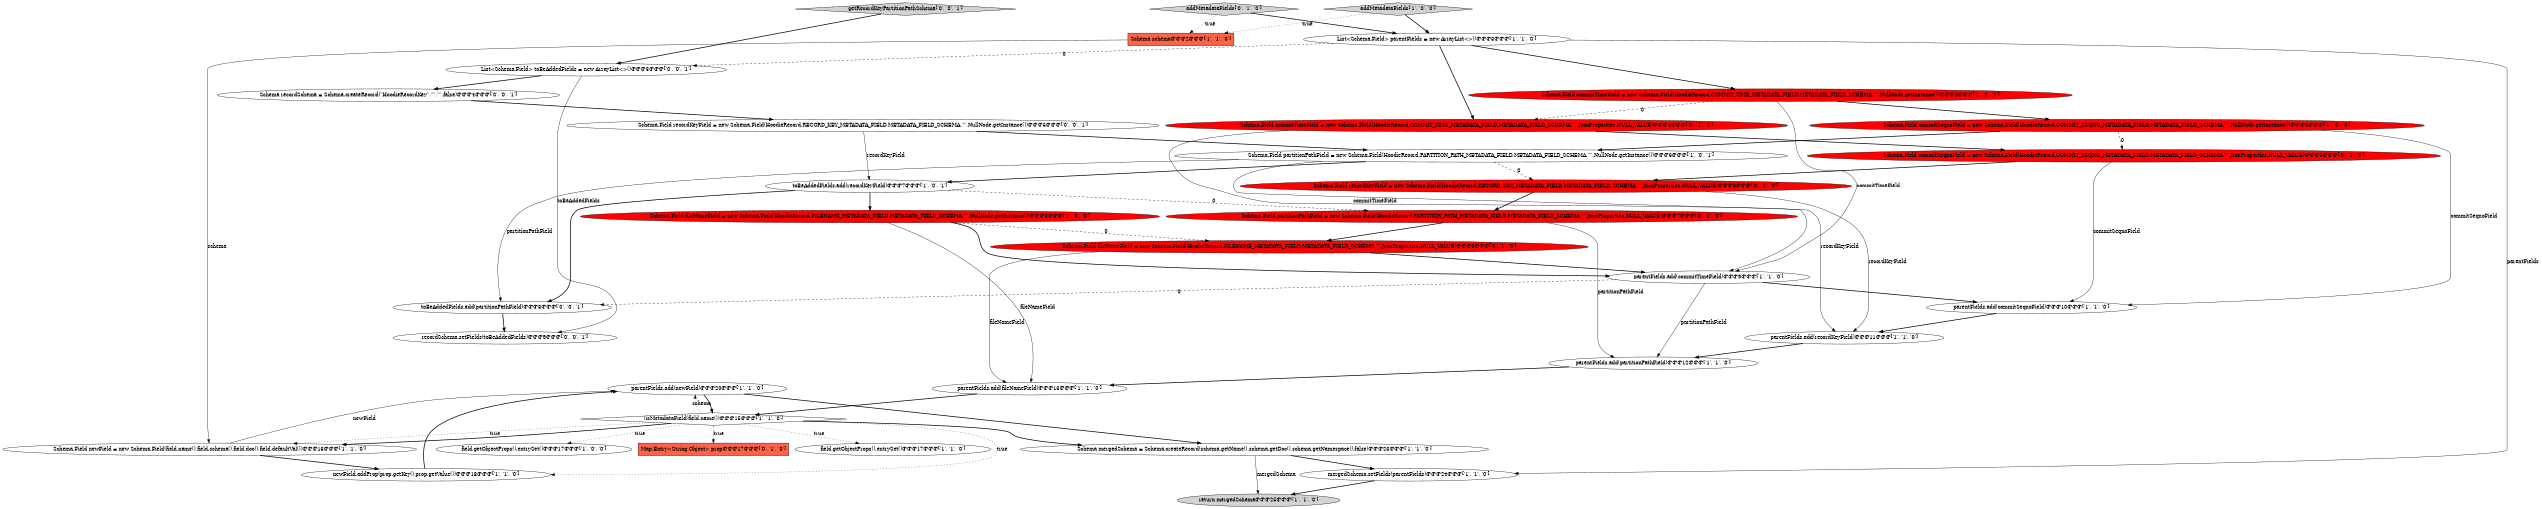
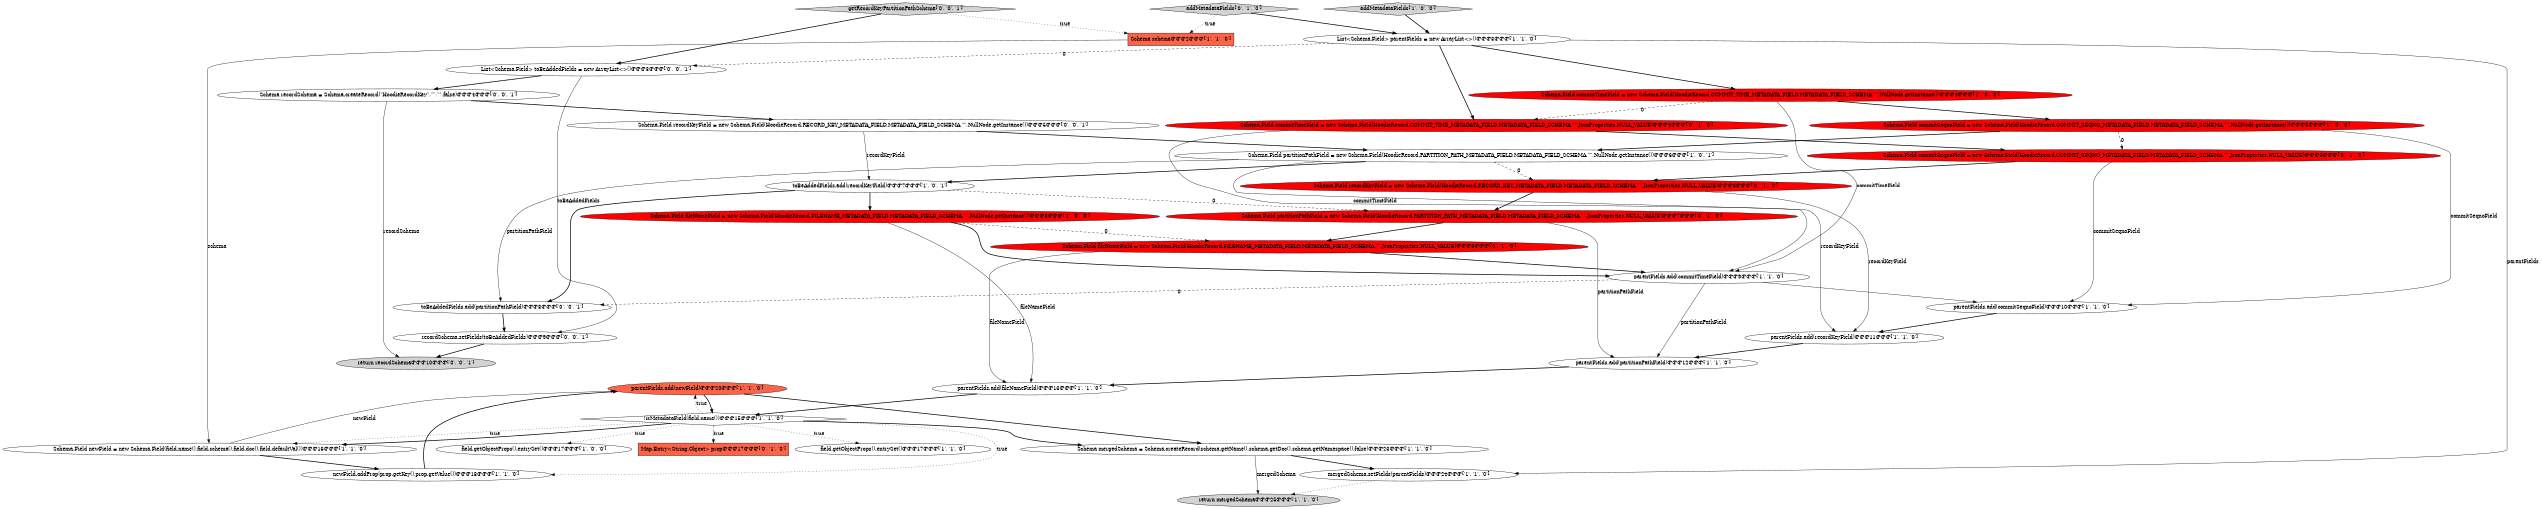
edge "addMetadataFields['1', '0', '0']" -> "Schema schema@@@2@@@['1', '1', '0']": now "getRecordKeyPartitionPathSchema['0', '0', '1']" -> "Schema schema@@@2@@@['1', '1', '0']"
edge "parentFields.add(commitTimeField)@@@9@@@['1', '1', '0']" -> "parentFields.add(commitSeqnoField)@@@10@@@['1', '1', '0']": style bold -> solid
node "return recordSchema@@@10@@@['0', '0', '1']": added
node "parentFields.add(newField)@@@20@@@['1', '1', '0']": fillcolor white -> tomato
edge "!isMetadataField(field.name())@@@15@@@['1', '1', '0']" -> "parentFields.add(newField)@@@20@@@['1', '1', '0']": label "schema" -> "true"
edge "mergedSchema.setFields(parentFields)@@@24@@@['1', '1', '0']" -> "return mergedSchema@@@25@@@['1', '1', '0']": style bold -> dotted
